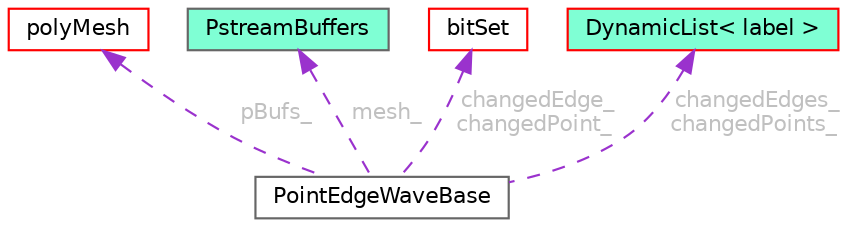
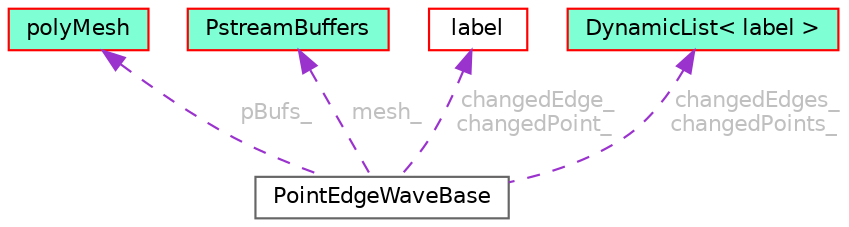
node "polyMesh": fillcolor white -> aquamarine
node "PstreamBuffers": color gray40 -> red
node "bitSet": label "bitSet" -> "label"
